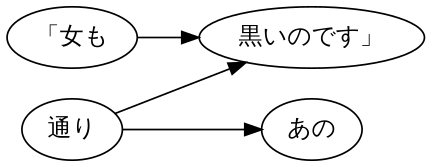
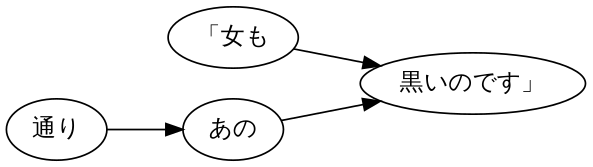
edge "通り" -> "黒いのです」": now "あの" -> "黒いのです」"
